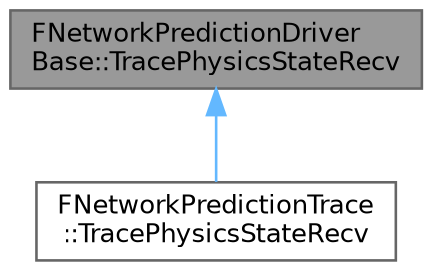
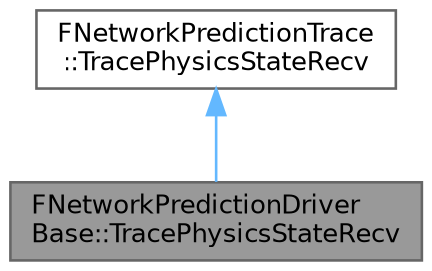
edge "FNetworkPredictionTrace ::TracePhysicsStateRecv" -> "FNetworkPredictionDriver Base::TracePhysicsStateRecv": reversed
